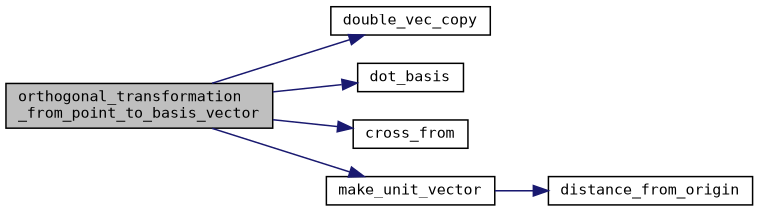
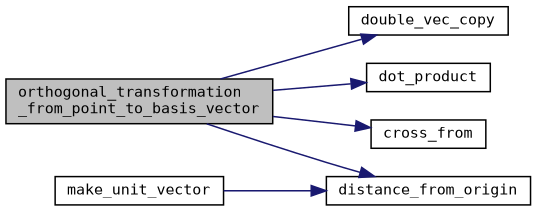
node "dot_basis": label "dot_basis" -> "dot_product"
edge "orthogonal_transformation _from_point_to_basis_vector" -> "make_unit_vector": now "orthogonal_transformation _from_point_to_basis_vector" -> "distance_from_origin"
